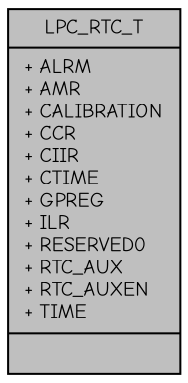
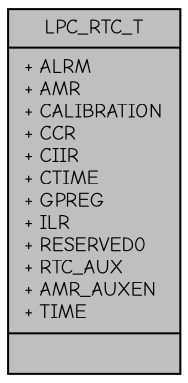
node "LPC_RTC_T": text "+ RTC_AUXEN" -> "+ AMR_AUXEN"
